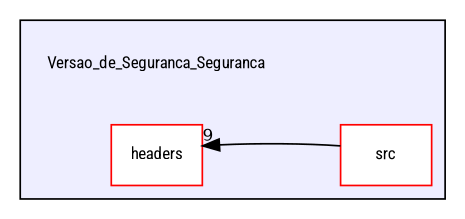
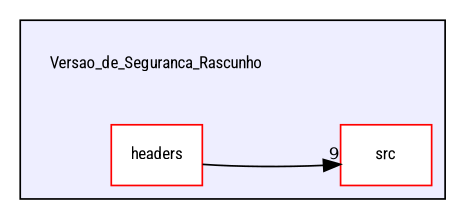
node "Versao_de_Seguranca_Seguranca": label "Versao_de_Seguranca_Seguranca" -> "Versao_de_Seguranca_Rascunho"
edge "src" -> "headers": reversed
